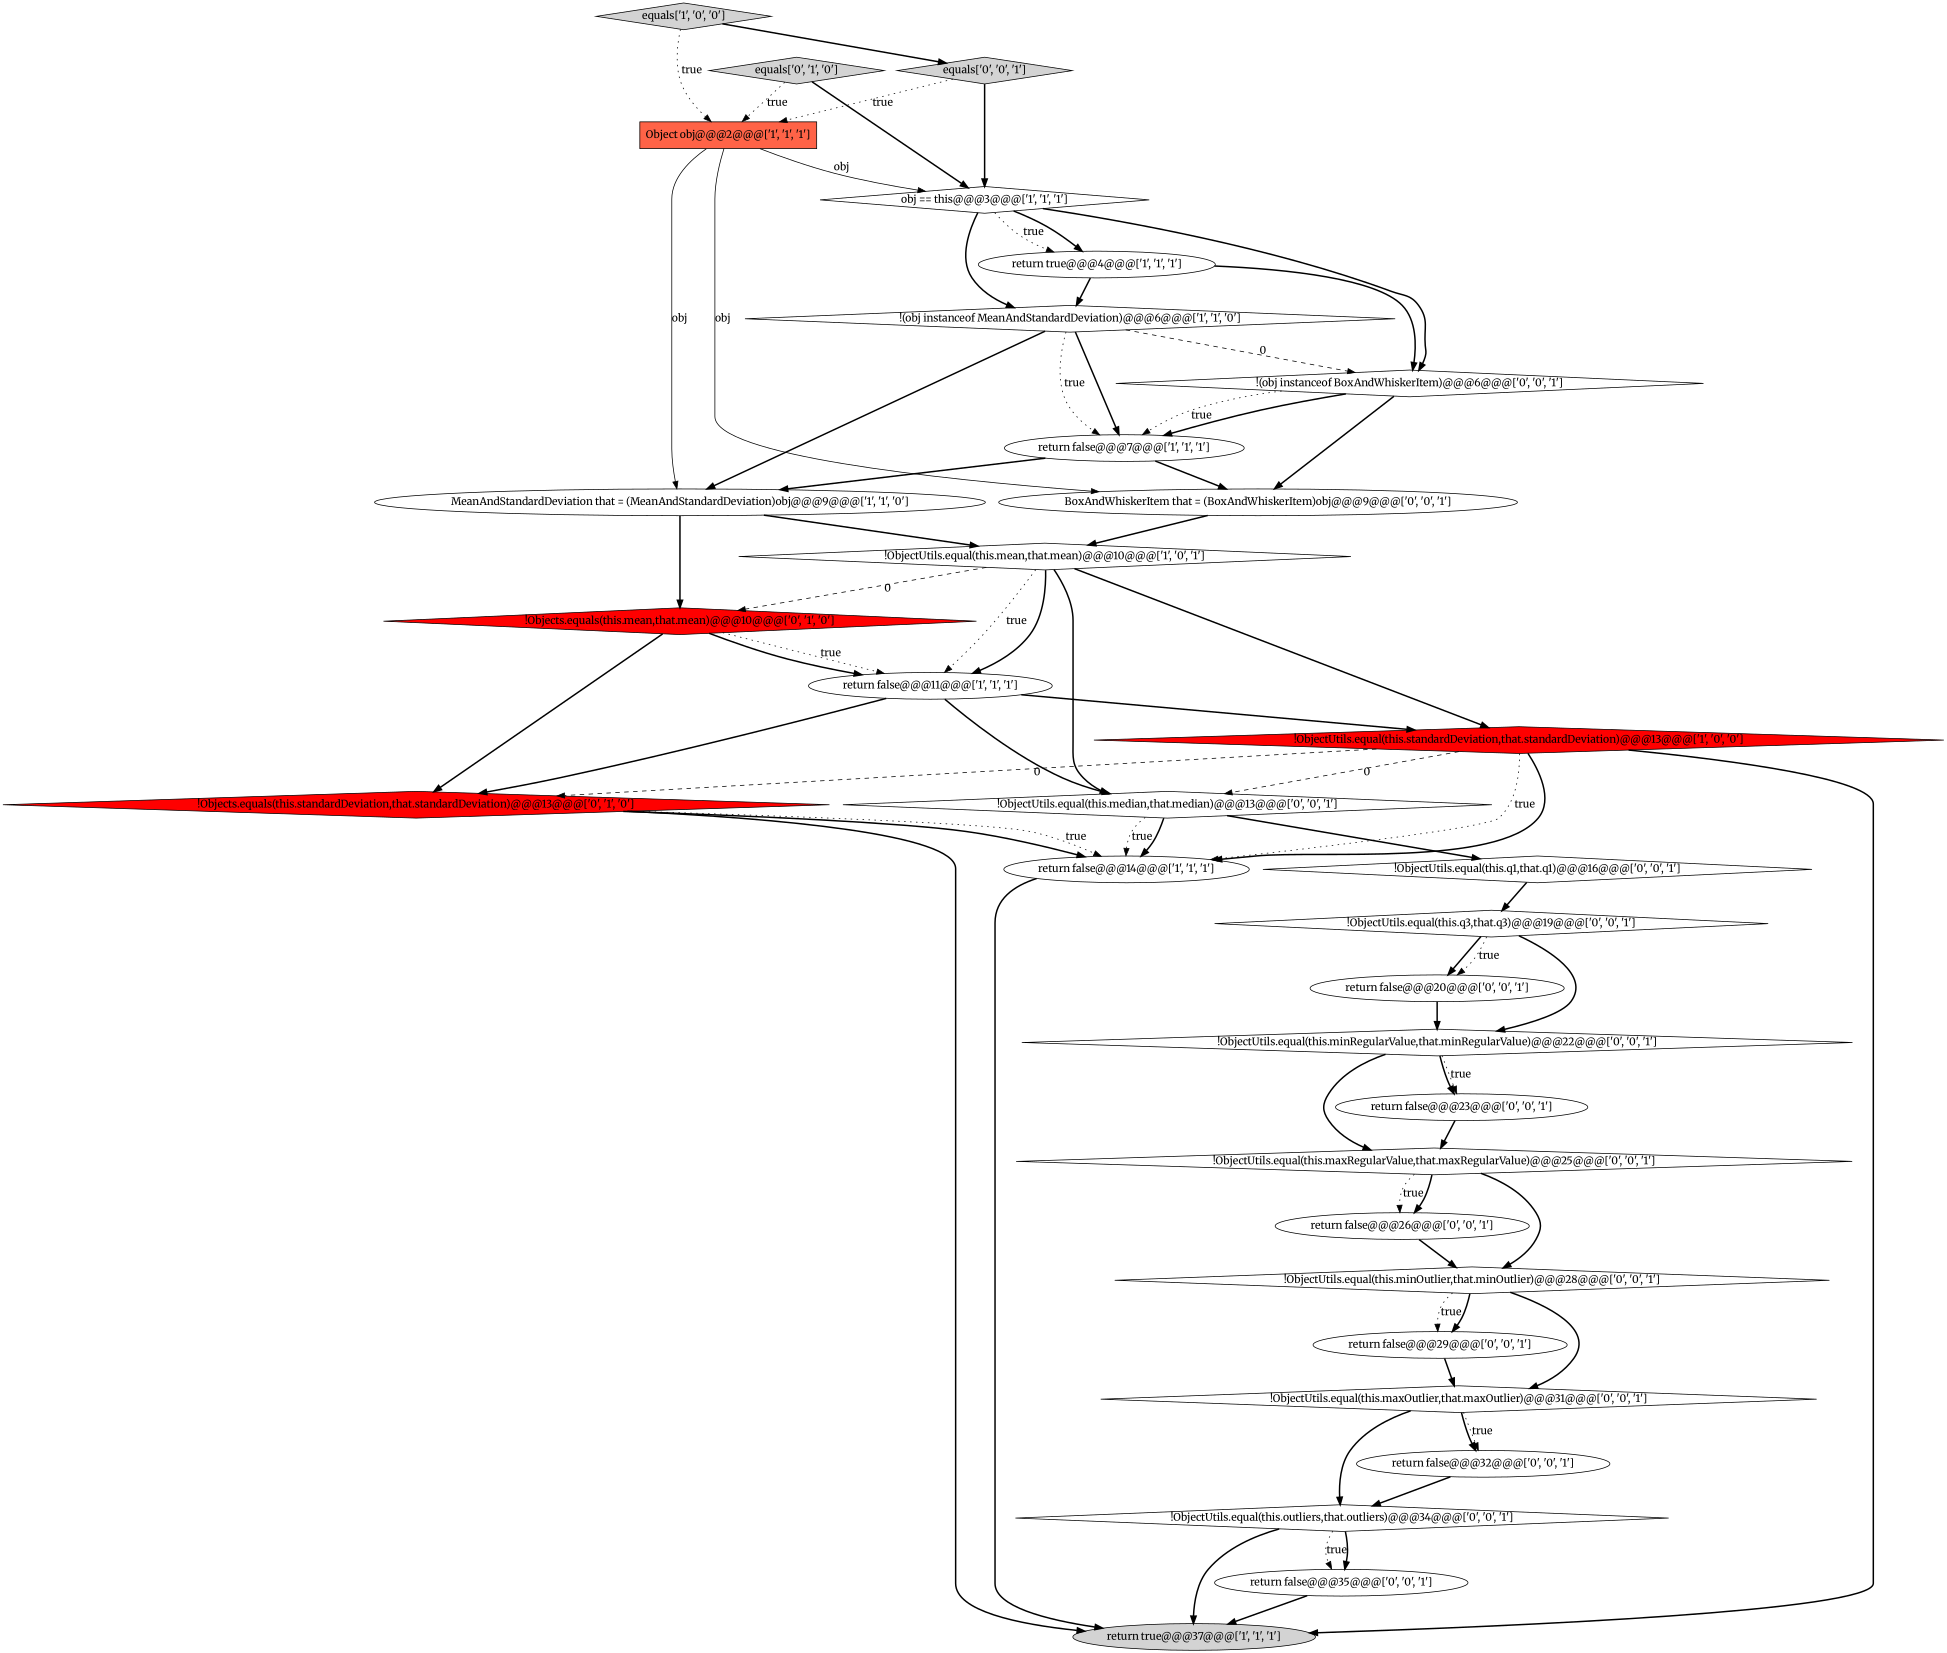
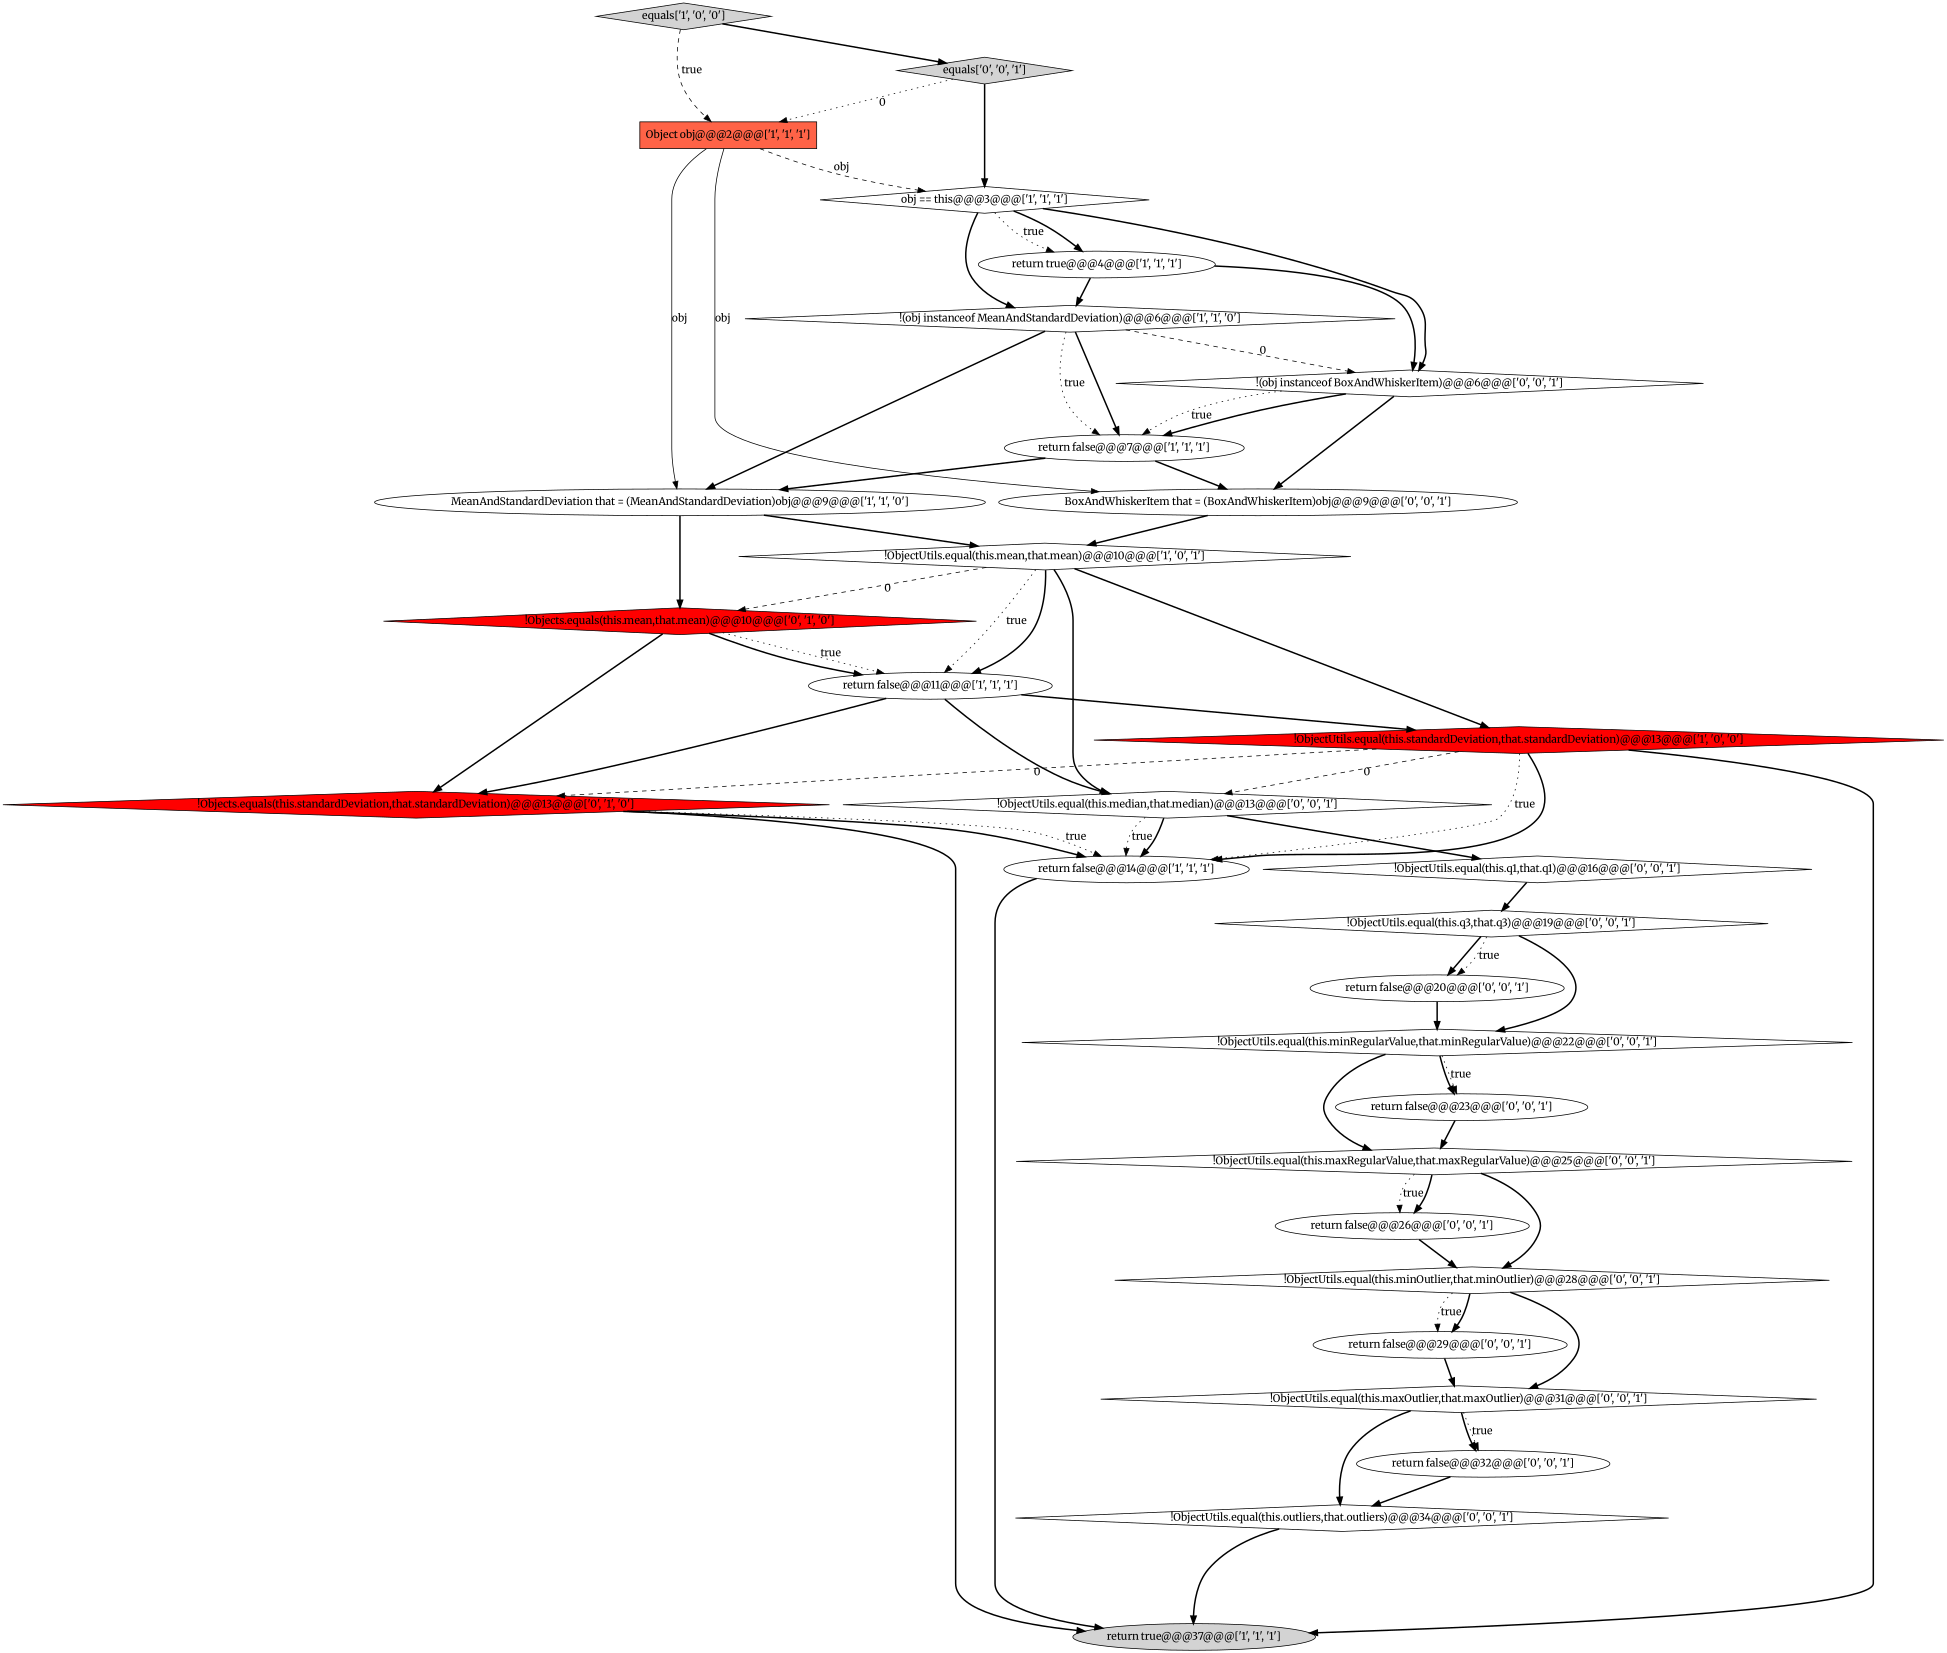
node "equals['0', '1', '0']": removed
edge "equals['1', '0', '0']" -> "Object obj@@@2@@@['1', '1', '1']": style dotted -> dashed
edge "equals['0', '0', '1']" -> "Object obj@@@2@@@['1', '1', '1']": label "true" -> "0"
edge "Object obj@@@2@@@['1', '1', '1']" -> "obj == this@@@3@@@['1', '1', '1']": style solid -> dashed
node "return false@@@35@@@['0', '0', '1']": removed
